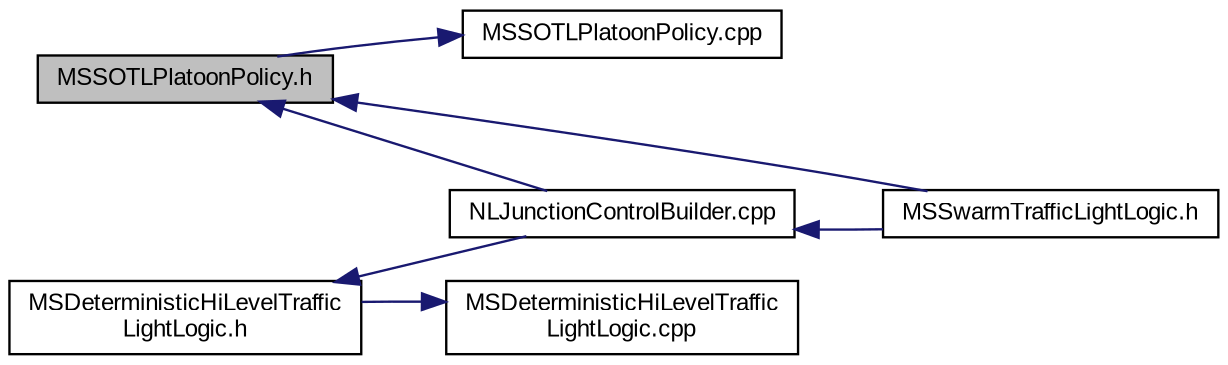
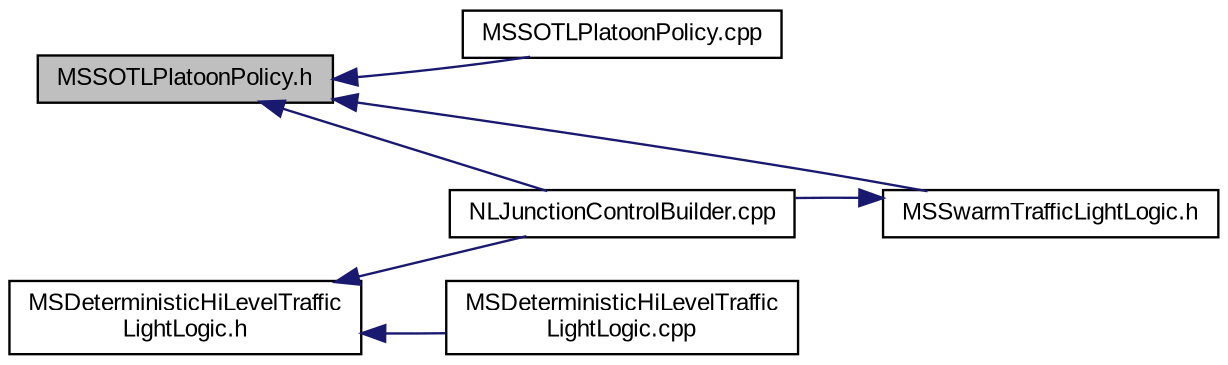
edge "MSSOTLPlatoonPolicy.h" -> "MSSOTLPlatoonPolicy.cpp": reversed
edge "MSSwarmTrafficLightLogic.h" -> "NLJunctionControlBuilder.cpp": reversed
edge "MSDeterministicHiLevelTraffic LightLogic.h" -> "MSDeterministicHiLevelTraffic LightLogic.cpp": reversed
